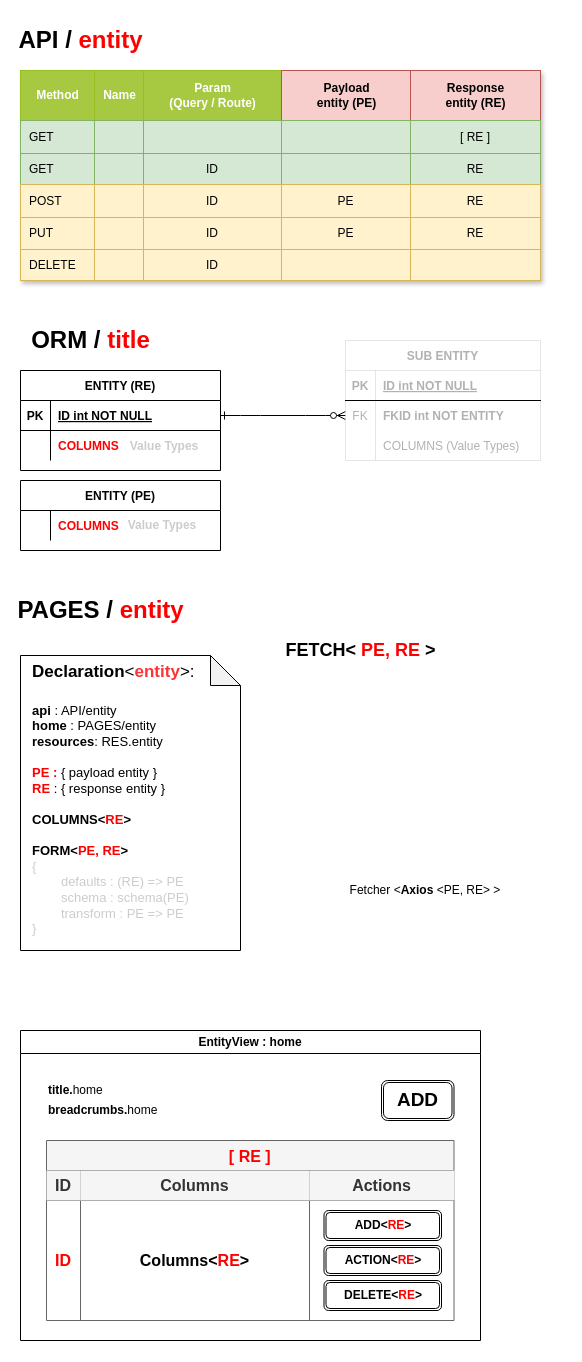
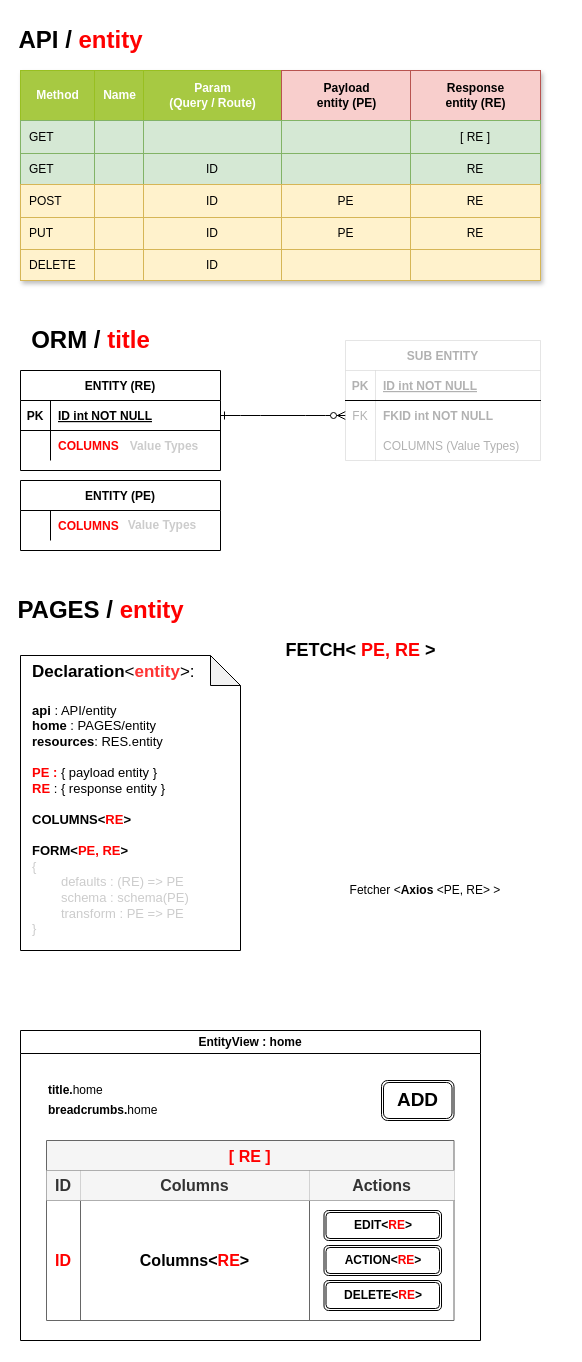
node "FKID int NOT ENTITY": label "FKID int NOT ENTITY" -> "FKID int NOT NULL"
node "ADD<RE>": label "ADD<RE>" -> "EDIT<RE>"
